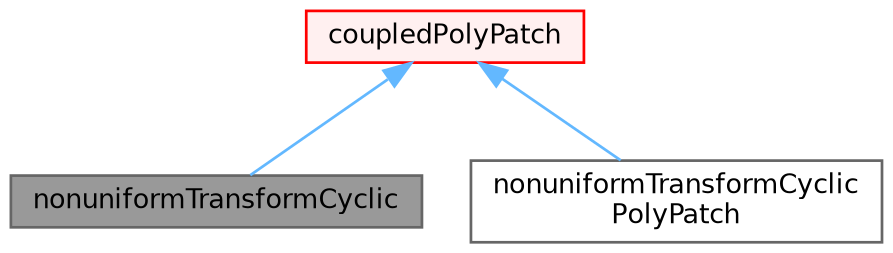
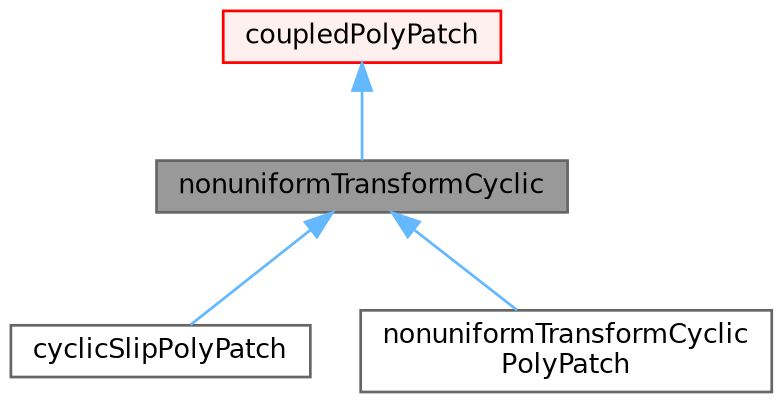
edge "nonuniformTransformCyclic PolyPatch" -> "coupledPolyPatch": now "nonuniformTransformCyclic PolyPatch" -> "nonuniformTransformCyclic"
node "cyclicSlipPolyPatch": added
